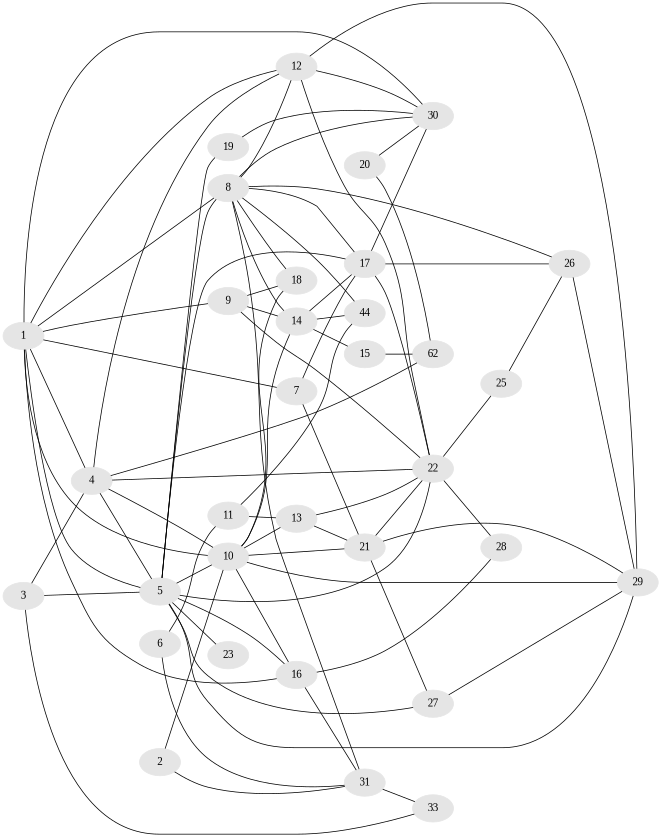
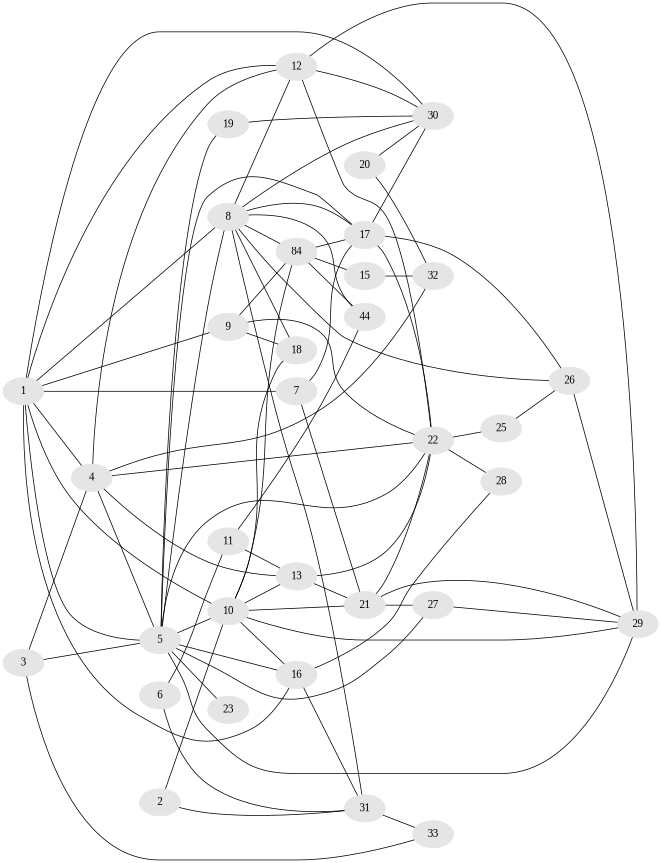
node "14": label "14" -> "84"
node "62": label "62" -> "32"
edge "4" -- "10": now "4" -- "13"
